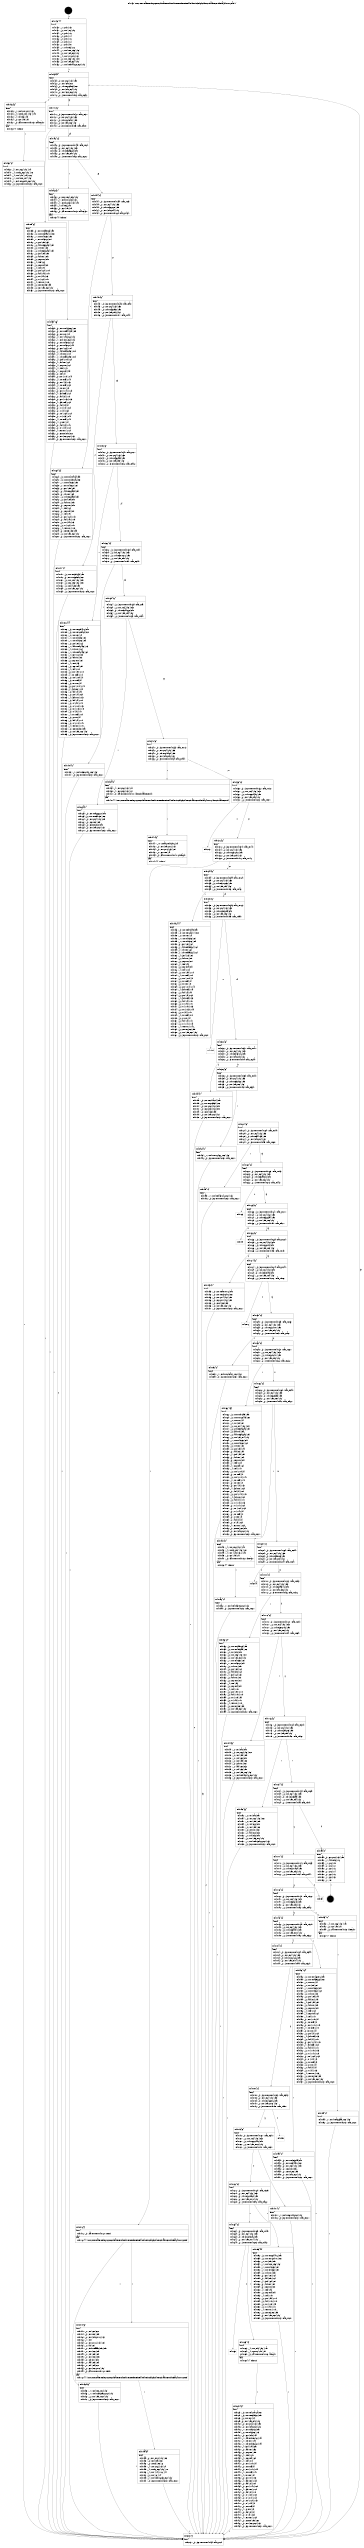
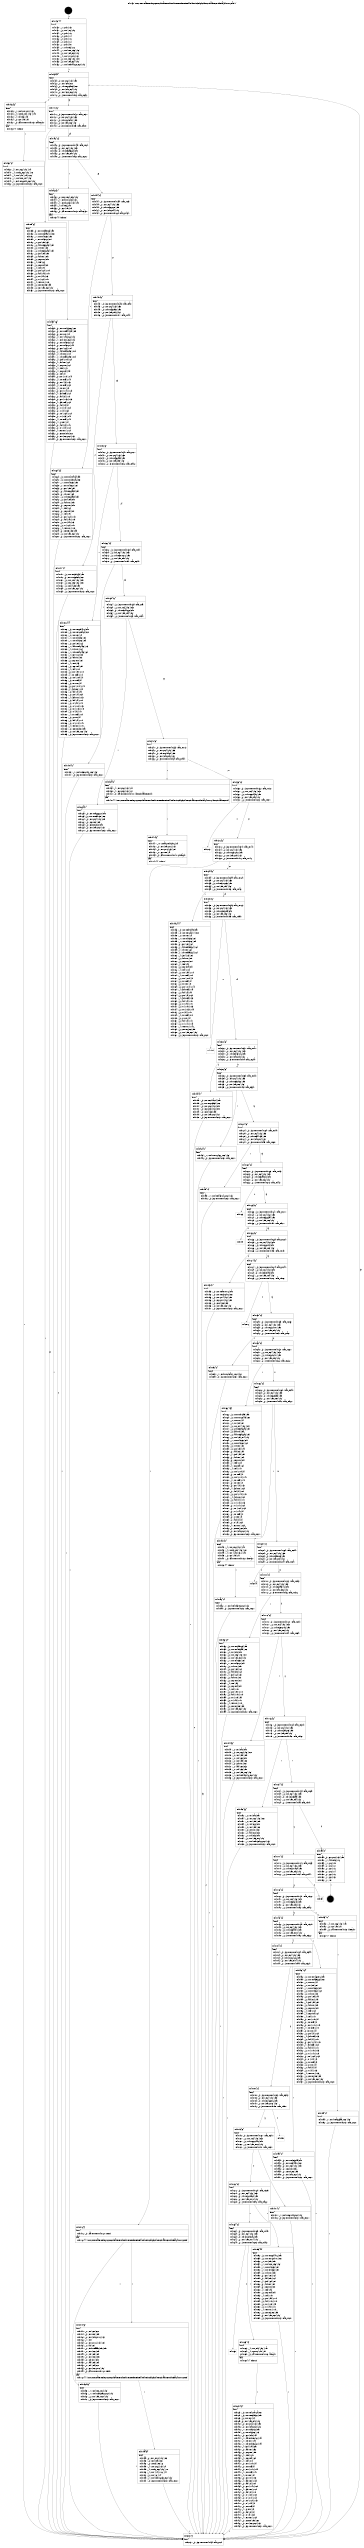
edge "0x4015e8 [28]" -> "0x401604 [28]": added, label "16"
edge "0x401a5b [163]" -> "0x402051 [5]": label " 1" -> " 20"
